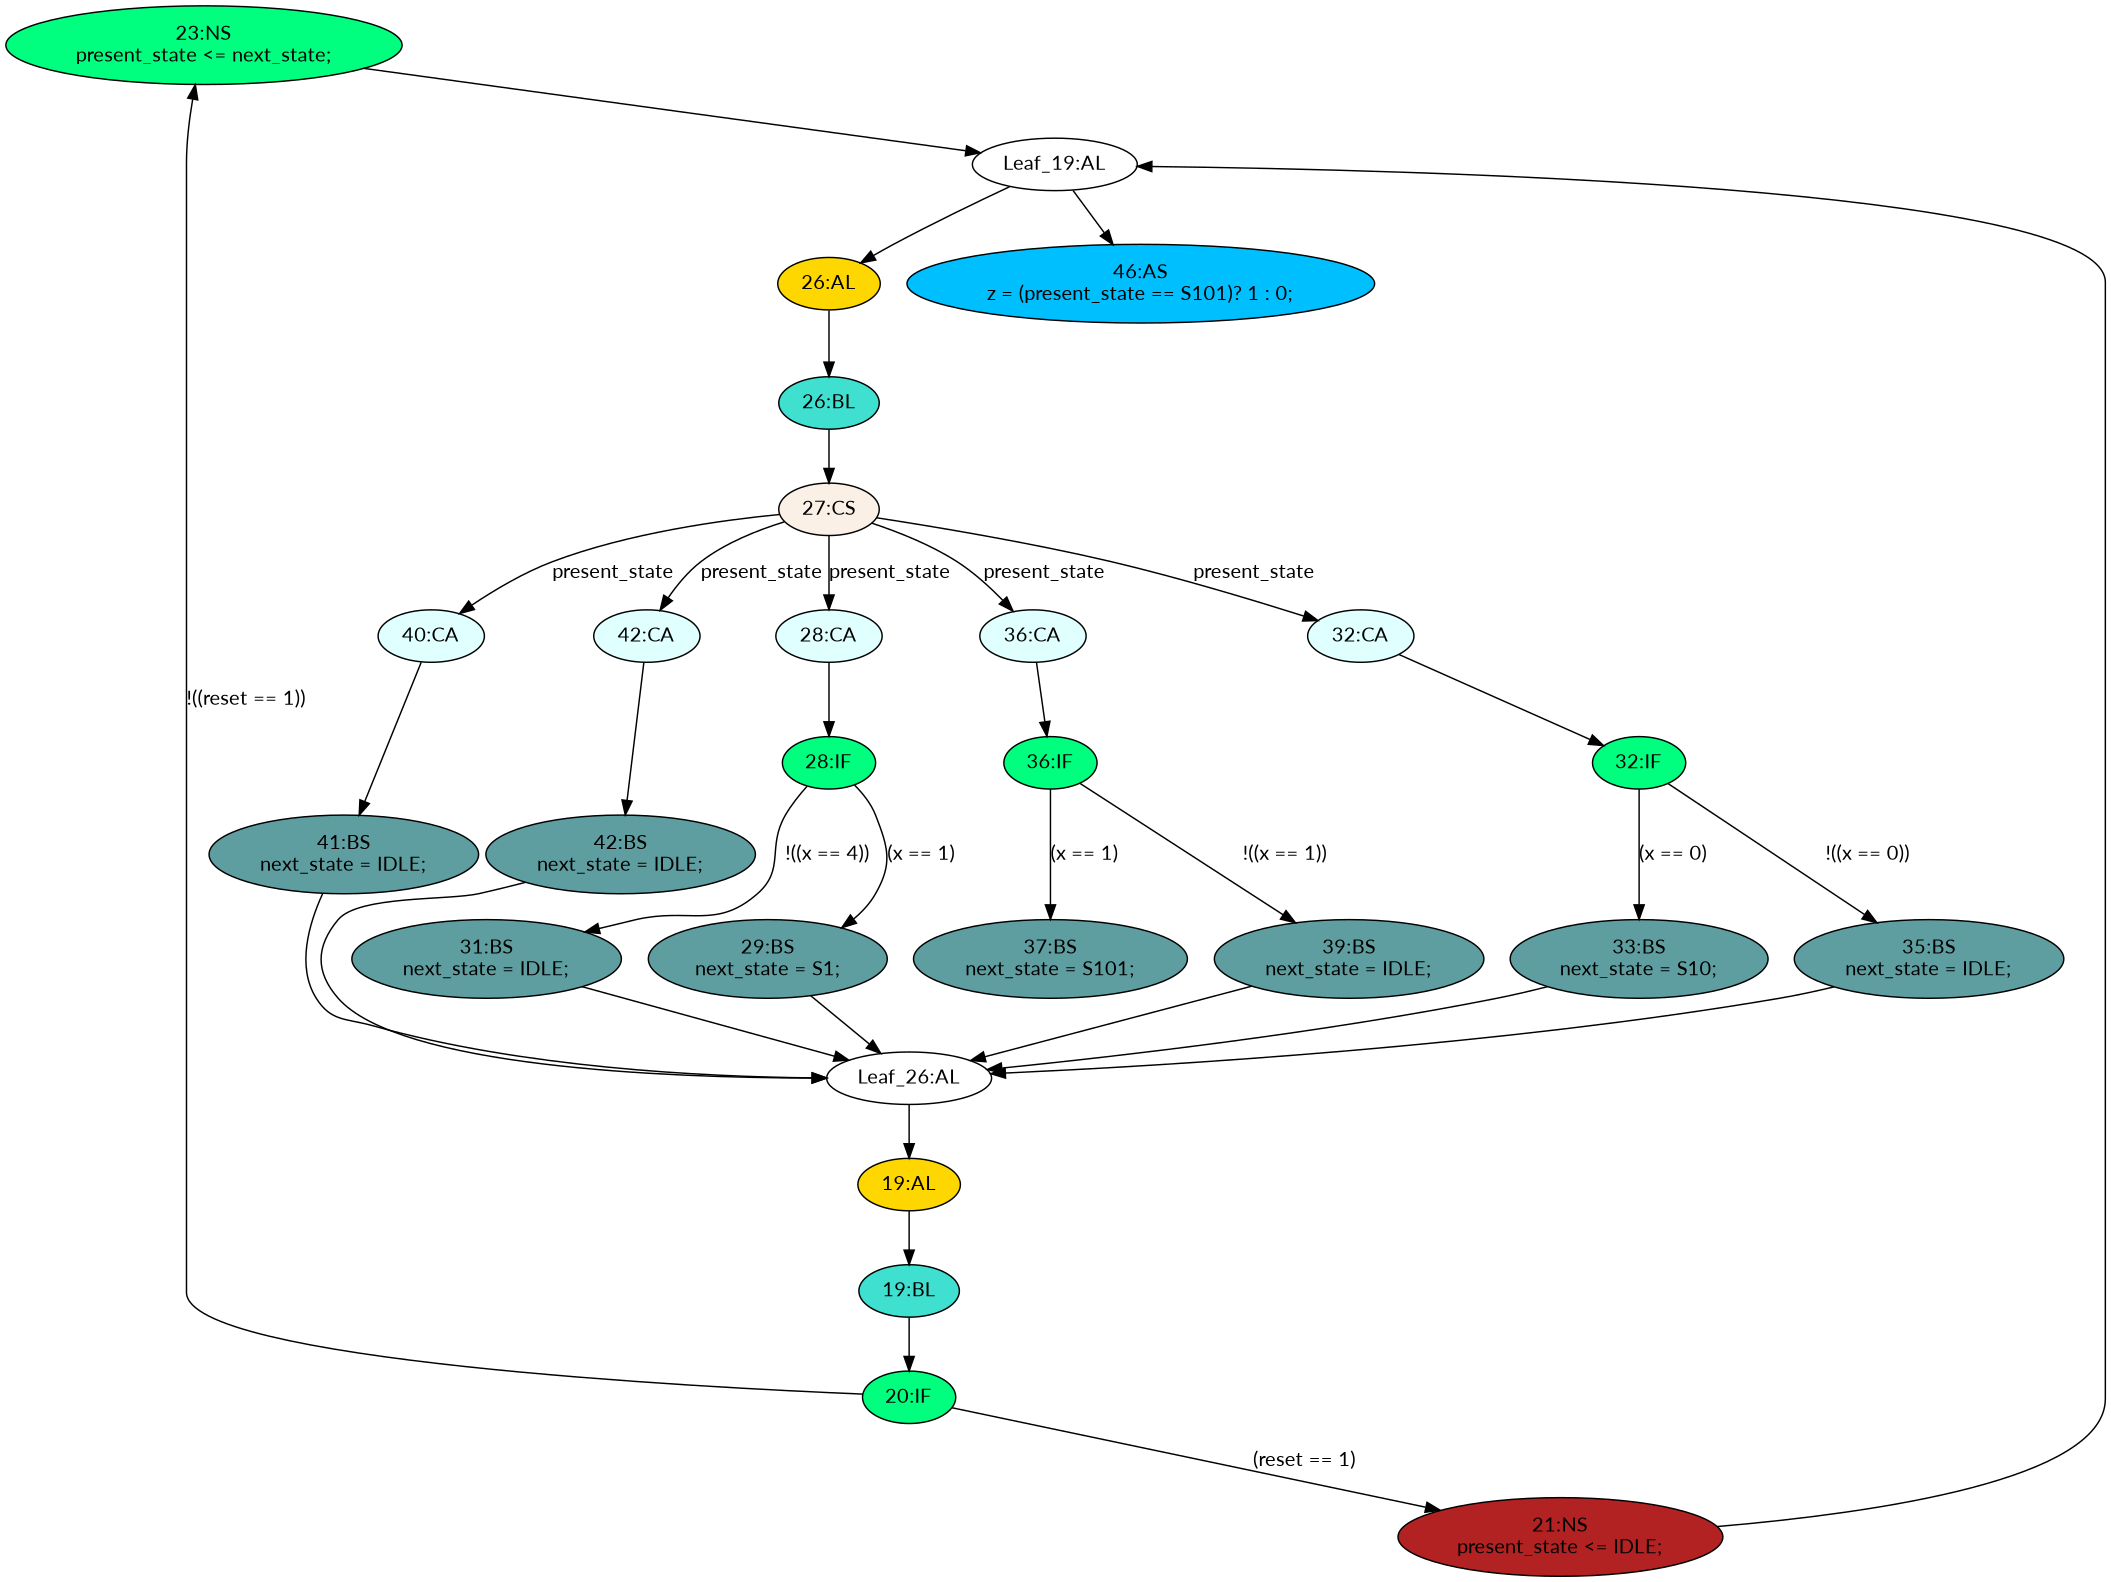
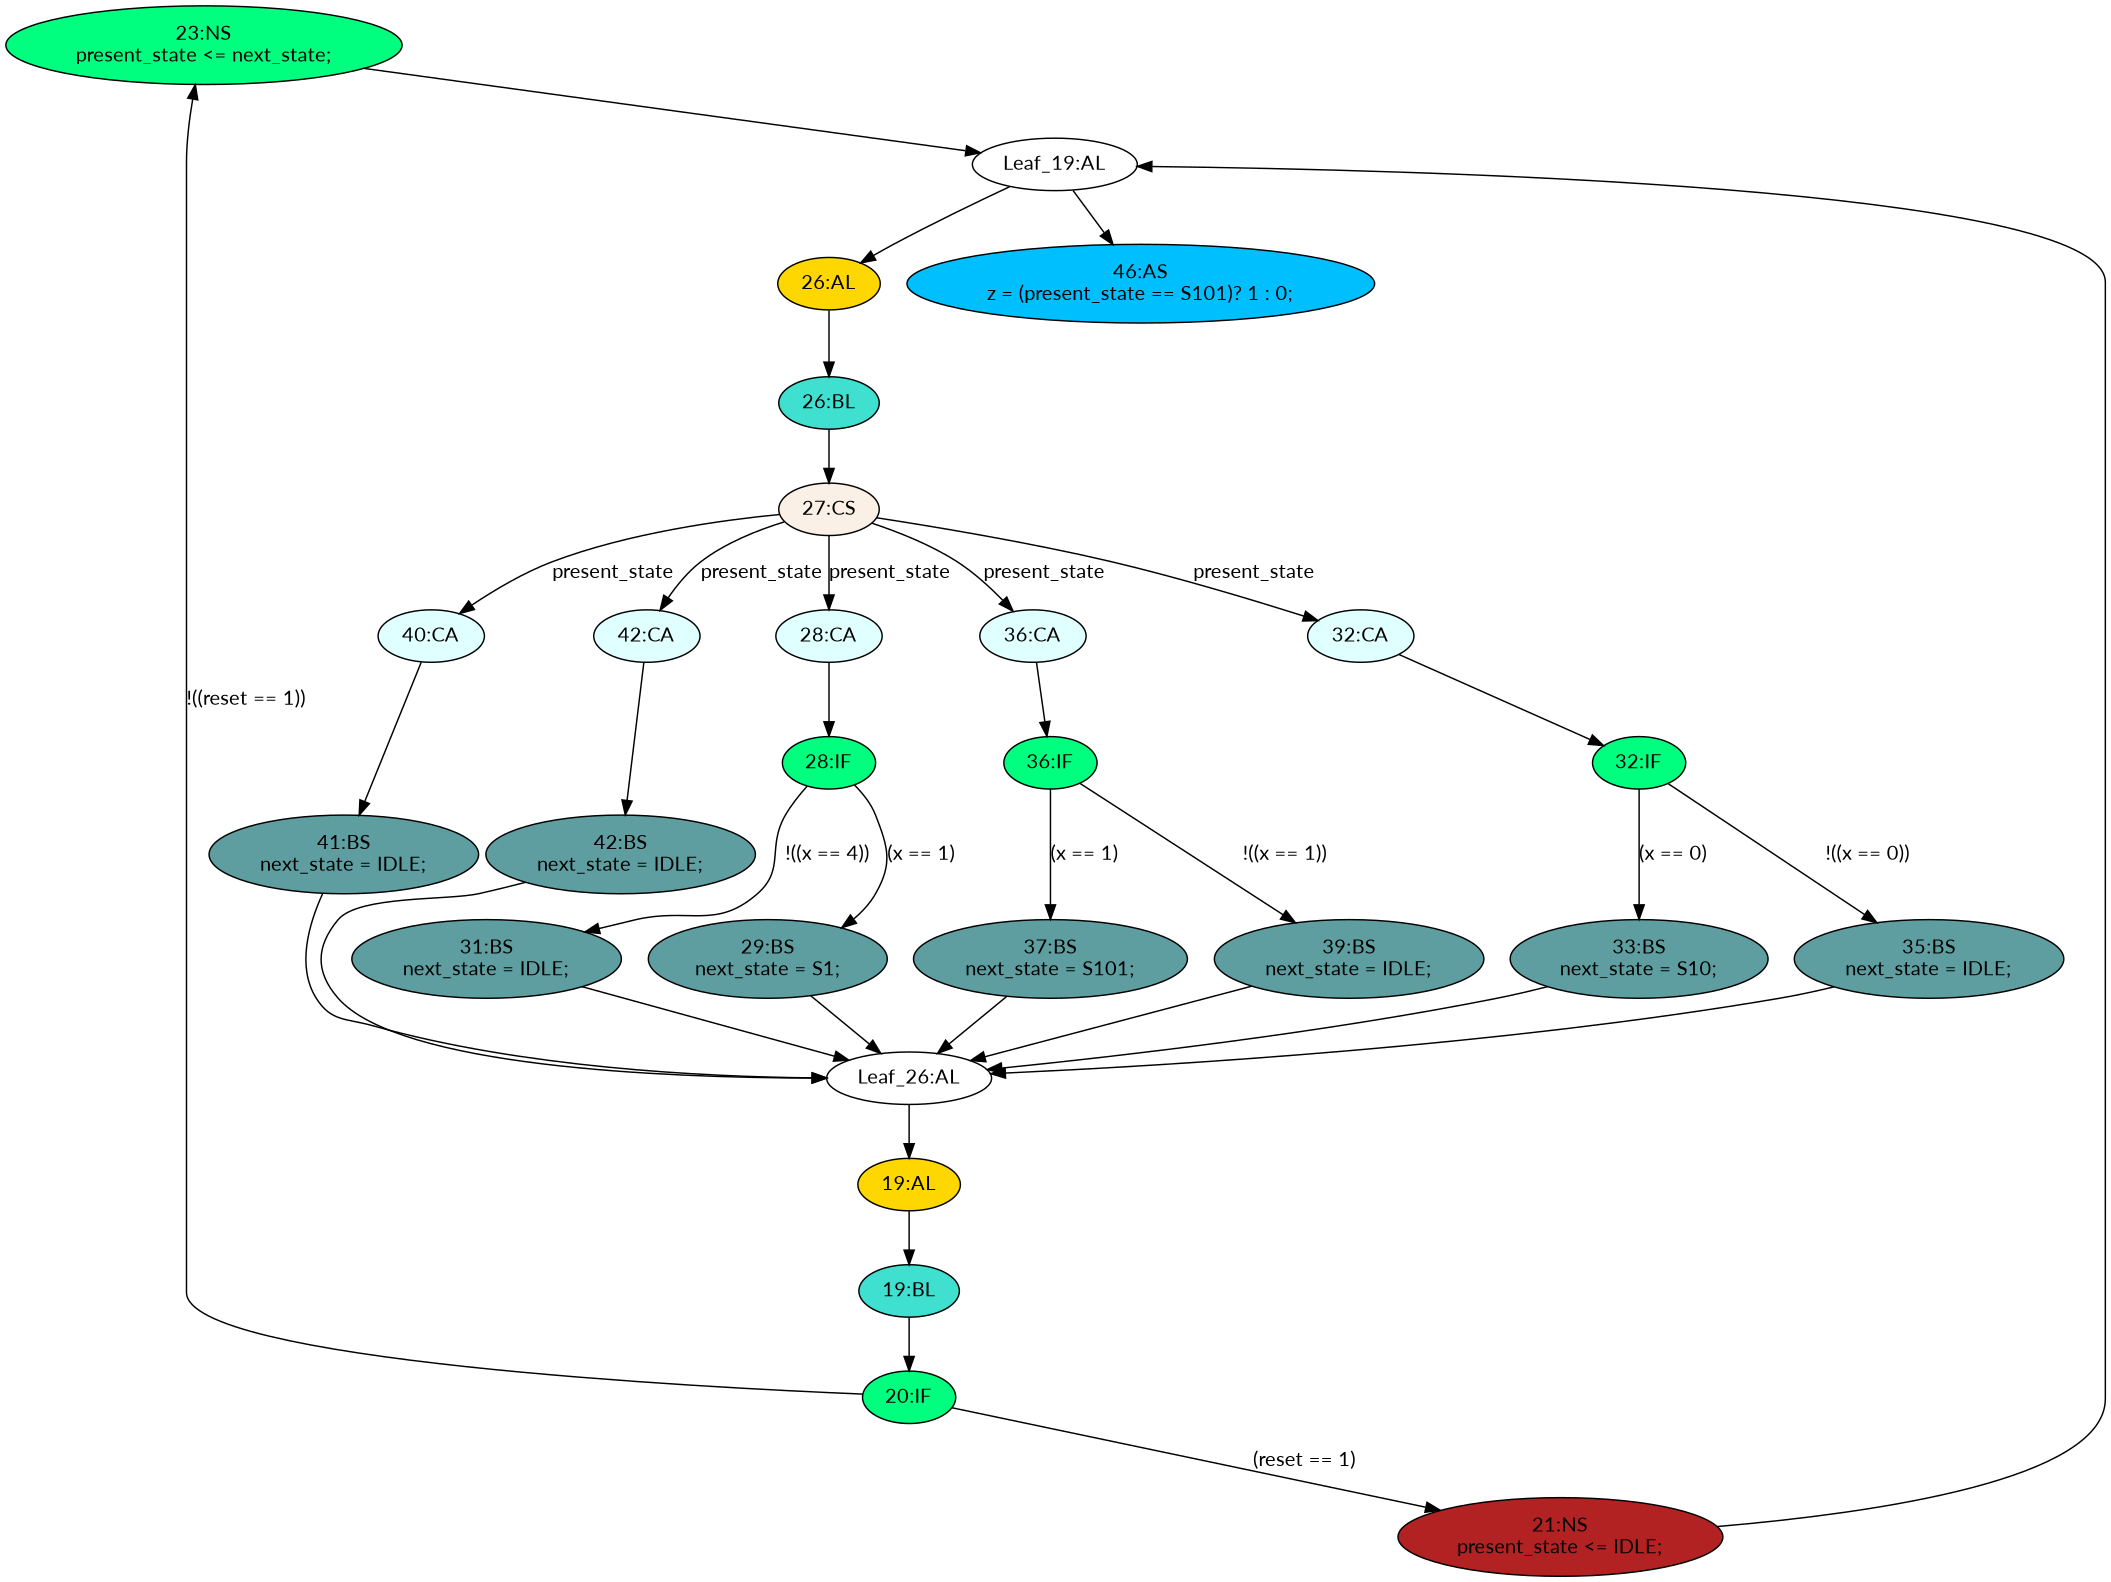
edge "37:BS next_state = S101;" -> "Leaf_26:AL": added
